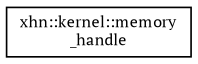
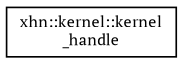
node "xhn::kernel::memory _handle": label "xhn::kernel::memory _handle" -> "xhn::kernel::kernel _handle"
